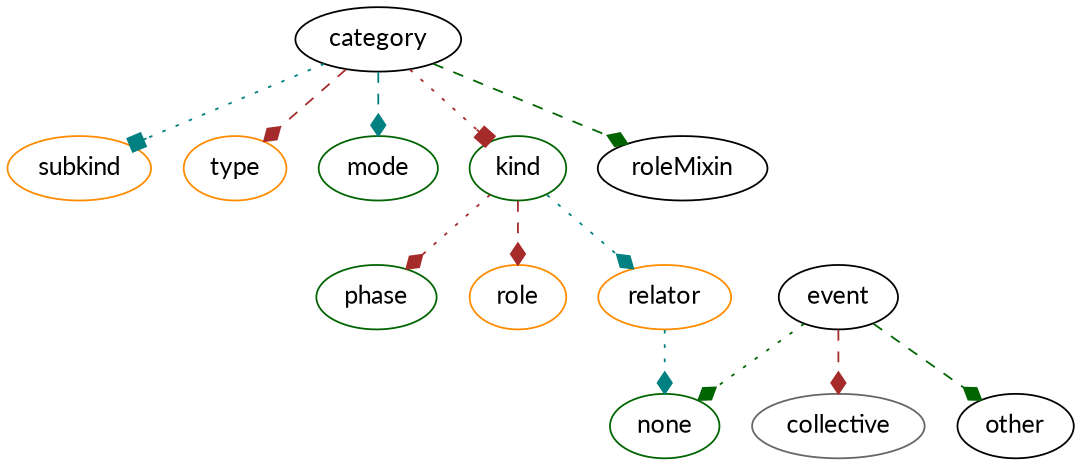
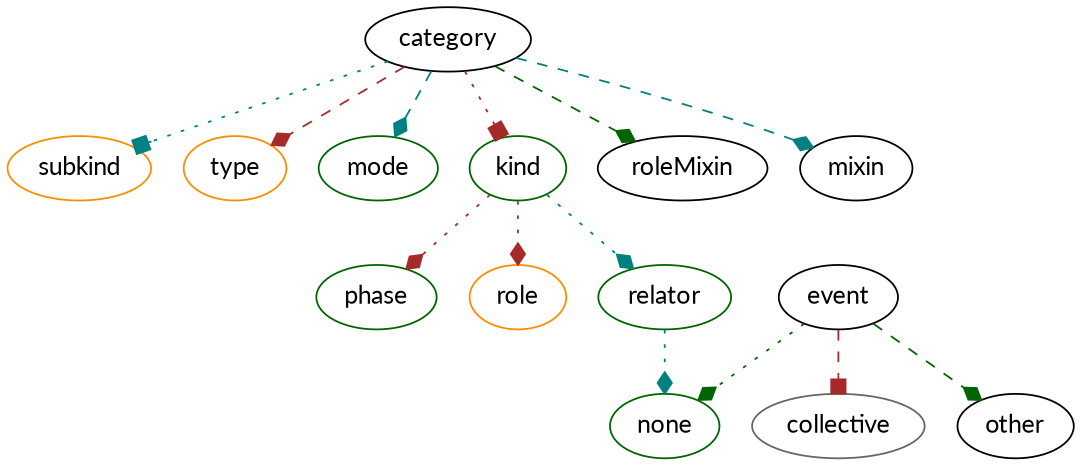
node "mixin": added
edge "kind" -> "role": style dashed -> dotted
node "relator": color darkorange -> darkgreen
edge "event" -> "collective": arrowhead diamond -> box
